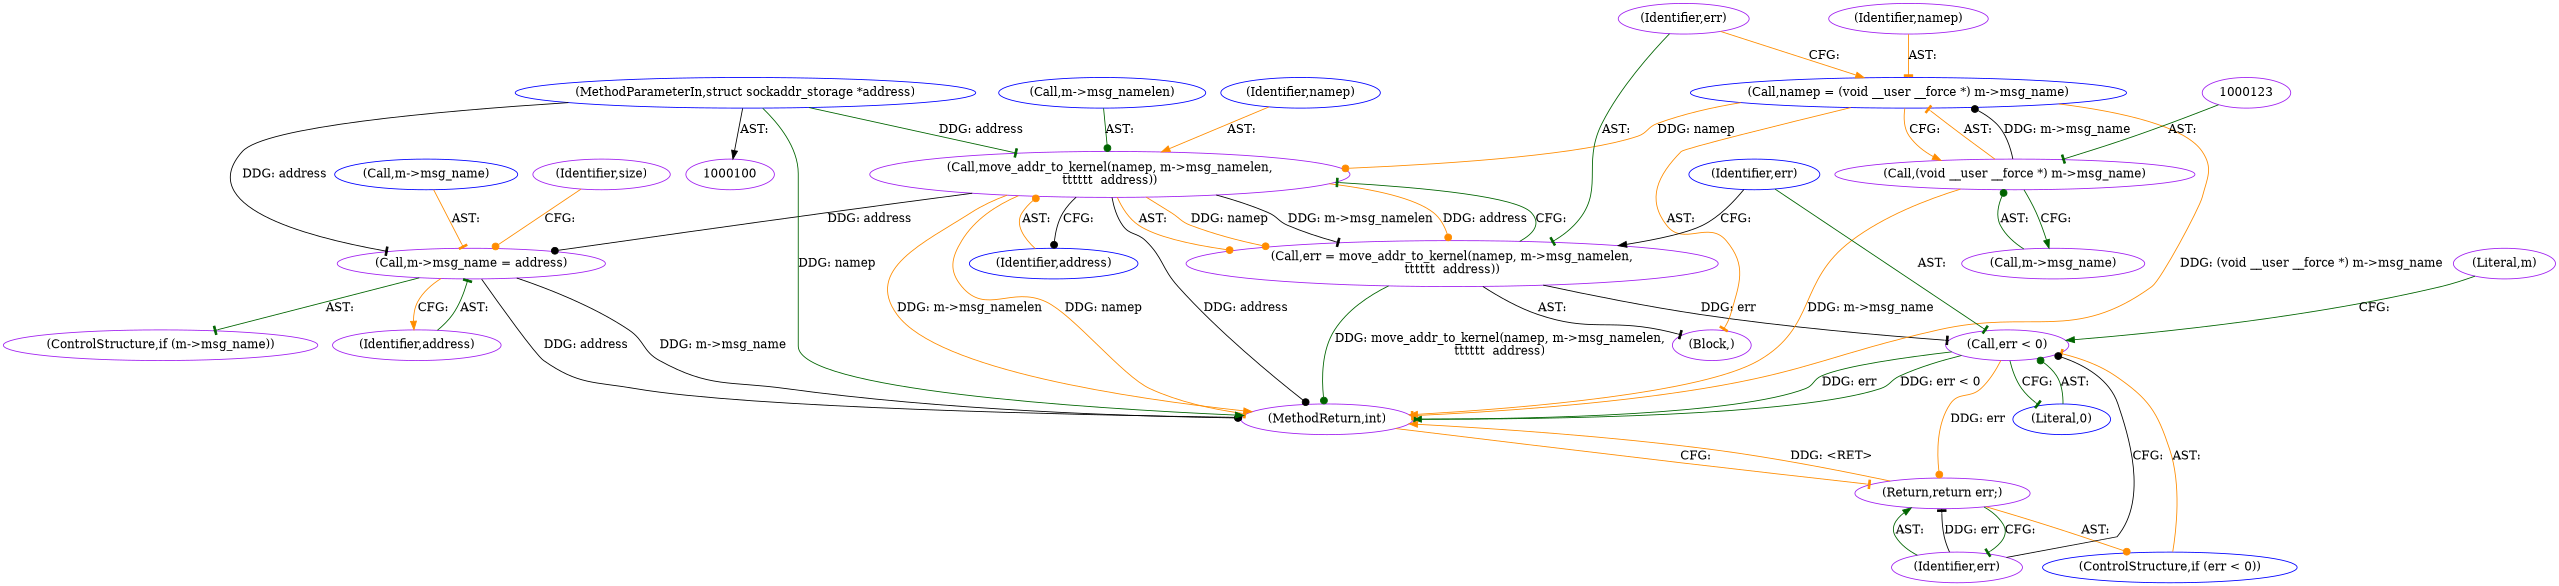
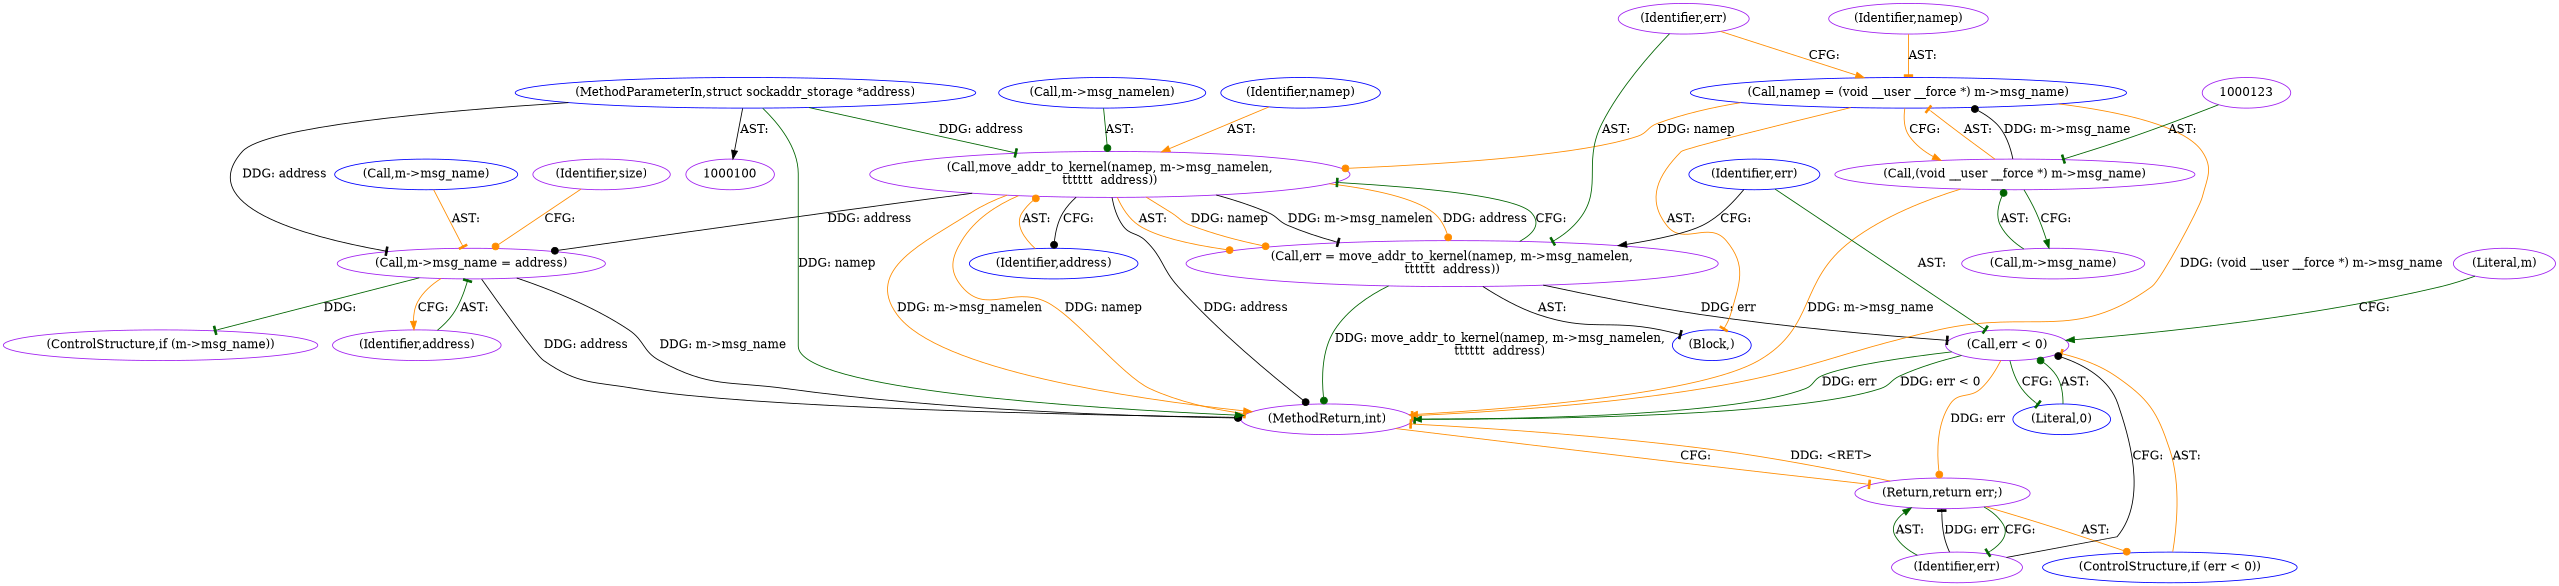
edge "(Call,m->msg_name = address)" -> "(ControlStructure,if (m->msg_name))": label "AST: " -> "DDG: "
node "(Block,)": color purple -> blue
edge "(Return,return err;)" -> "(MethodReturn,int)": arrowhead normal -> tee
